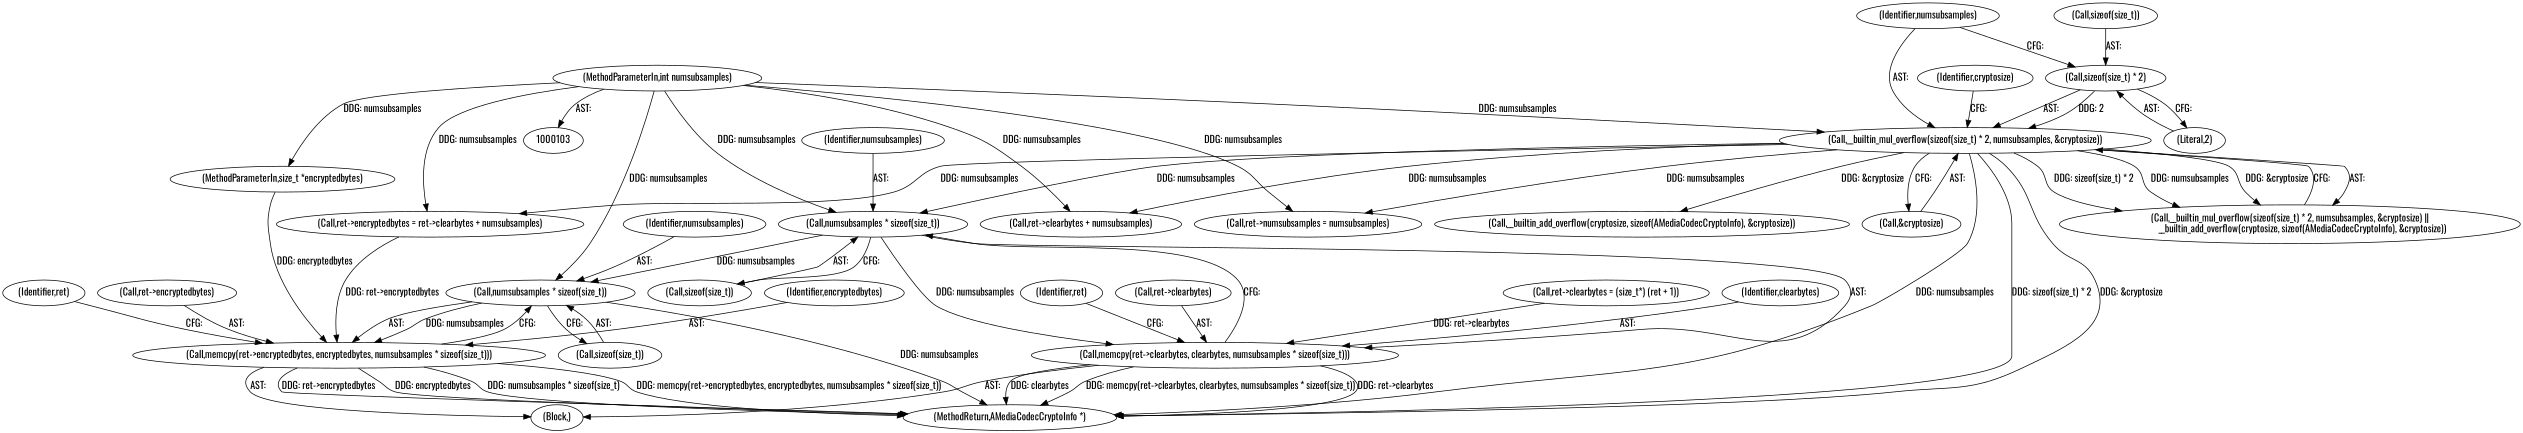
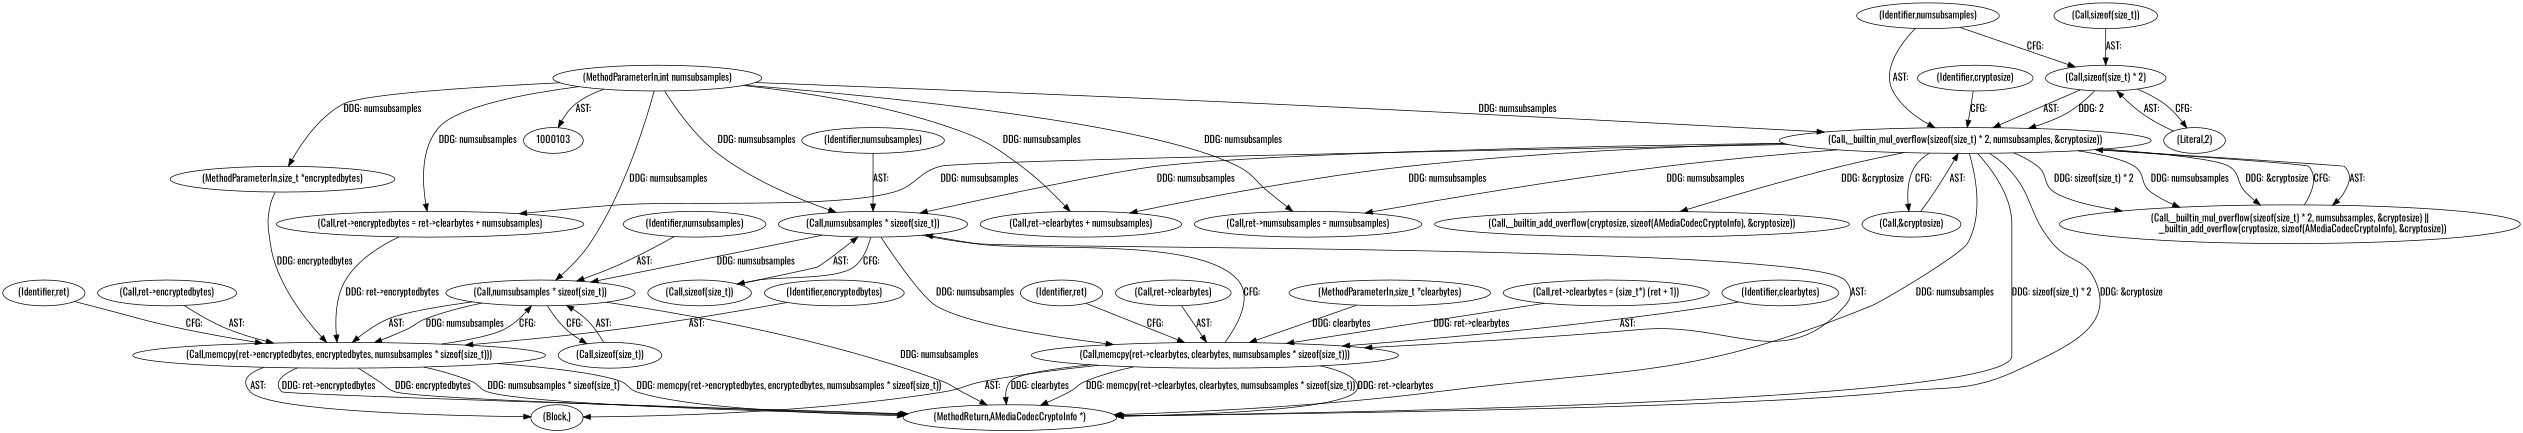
node "(MethodParameterIn,size_t *clearbytes)": added
